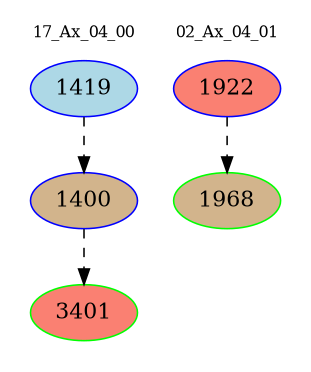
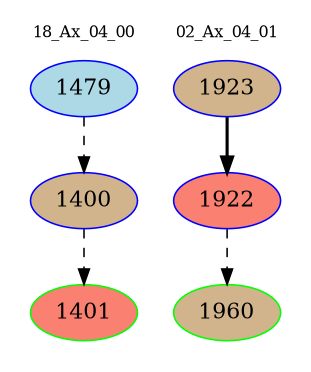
cluster "17_Ax_04_00": label "17_Ax_04_00" -> "18_Ax_04_00"
node "1419": label "1419" -> "1479"
node "1923": added
node "1968": label "1968" -> "1960"
node "3401": label "3401" -> "1401"
